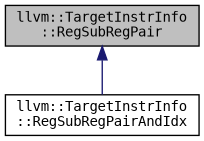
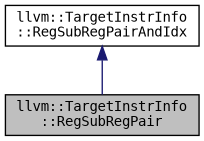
edge "llvm::TargetInstrInfo ::RegSubRegPairAndIdx" -> "llvm::TargetInstrInfo ::RegSubRegPair": reversed
